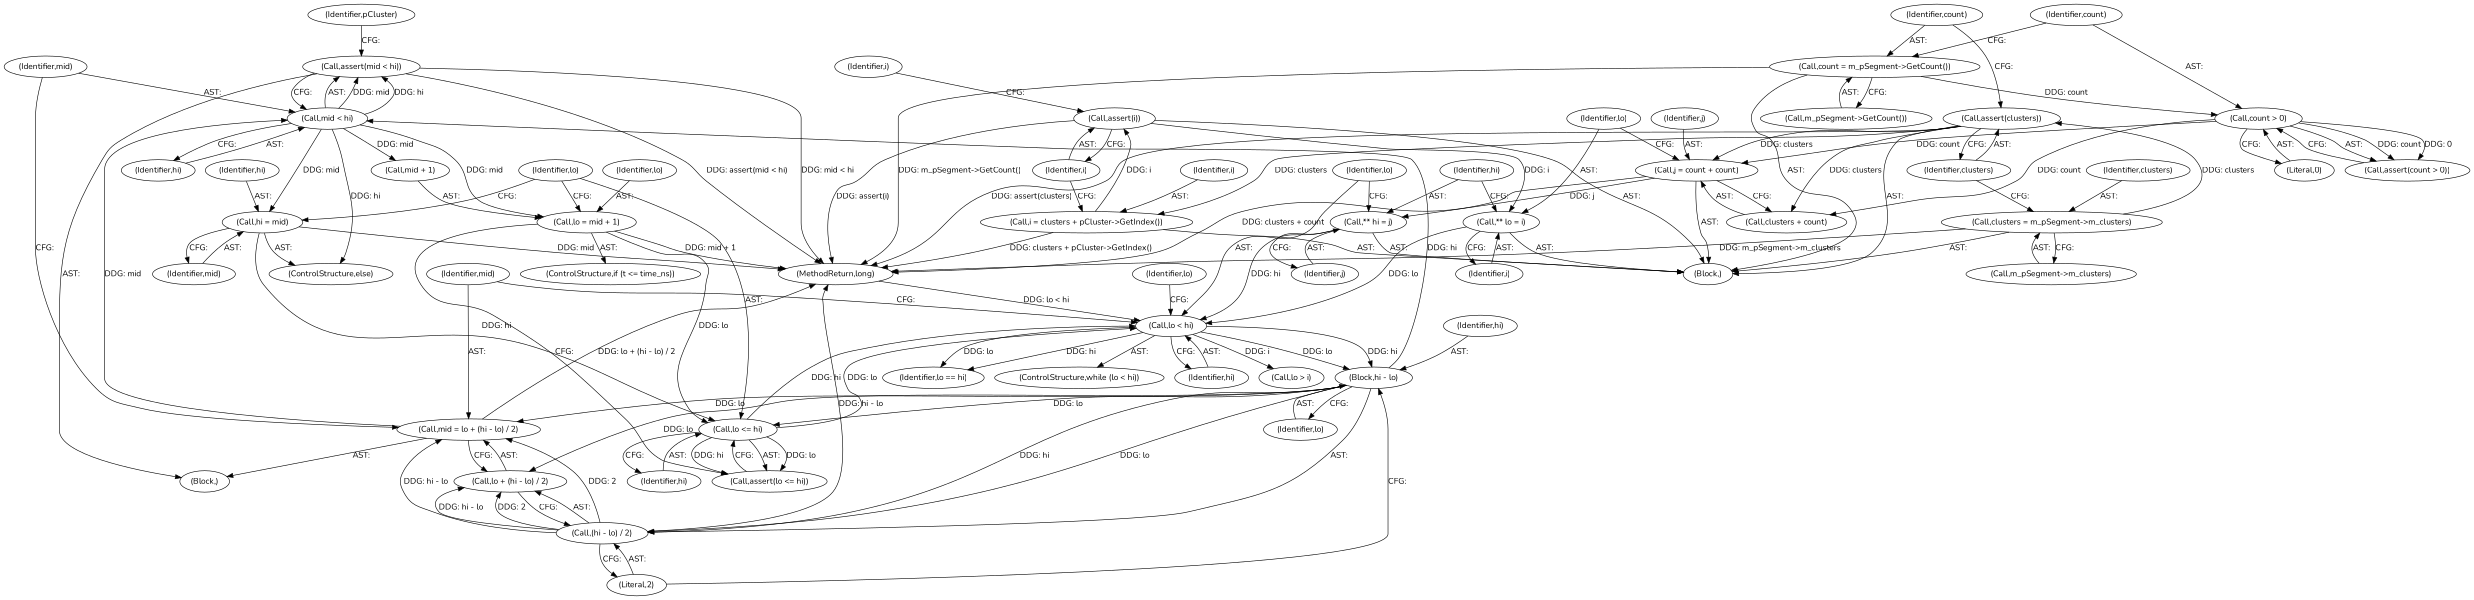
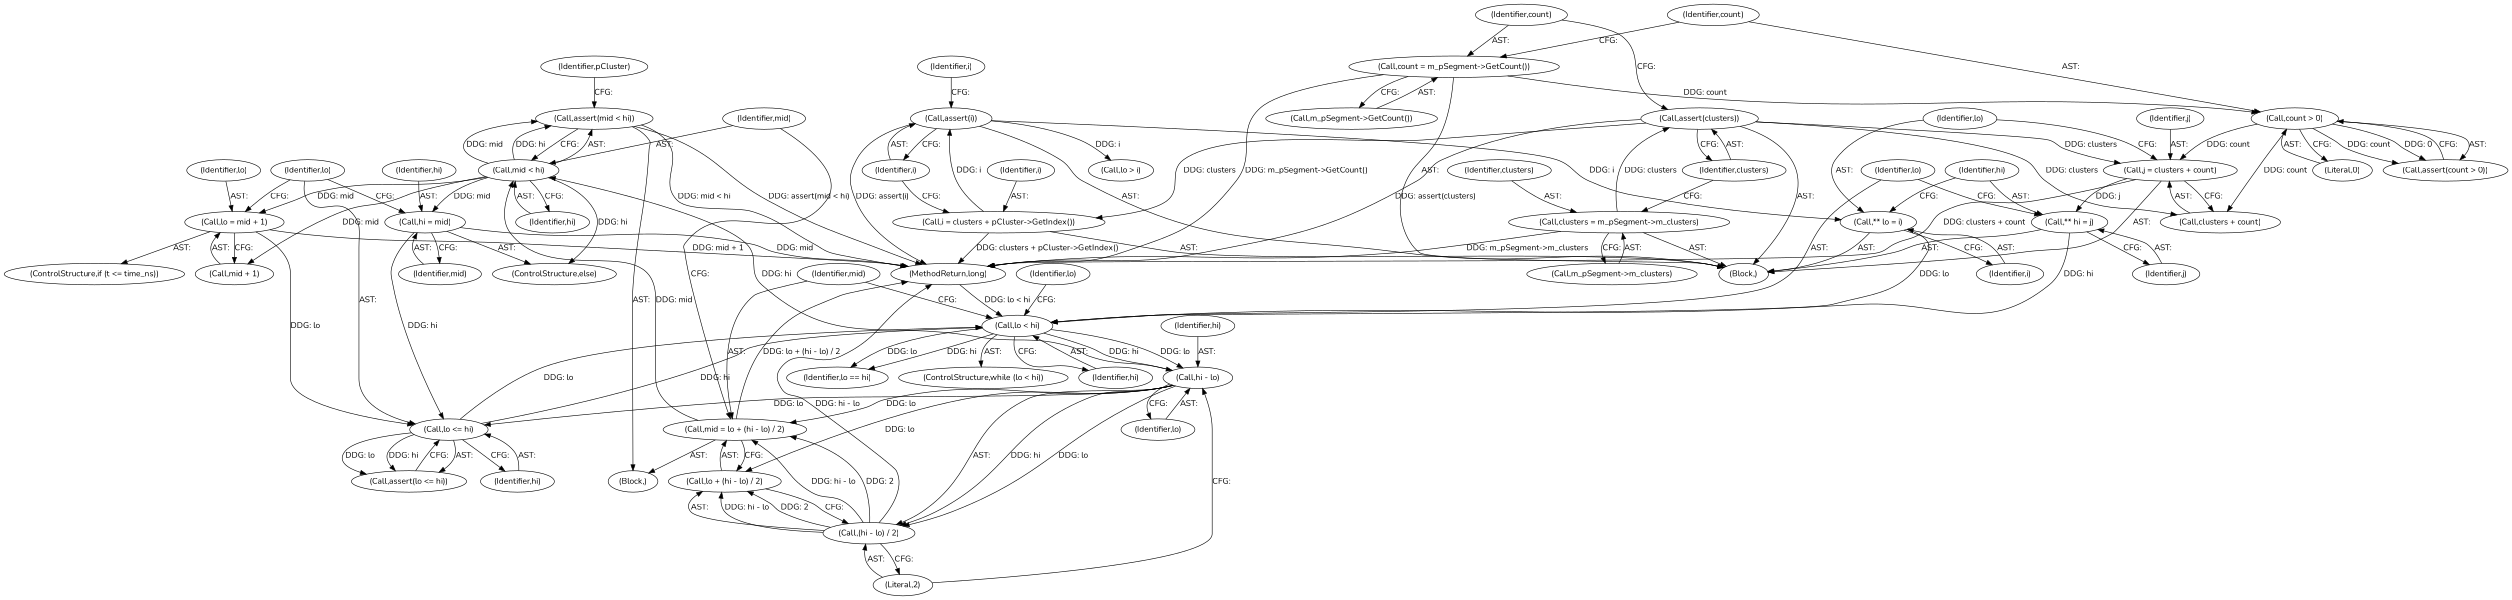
node "(Call,j = count + count)": label "(Call,j = count + count)" -> "(Call,j = clusters + count)"
edge "(Call,lo = mid + 1)" -> "(Call,assert(lo <= hi))": now "(Call,lo = mid + 1)" -> "(Call,mid + 1)"
edge "(Call,lo < hi)" -> "(Call,lo > i)": now "(Call,assert(i))" -> "(Call,lo > i)"
node "(Block,hi - lo)": label "(Block,hi - lo)" -> "(Call,hi - lo)"
